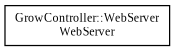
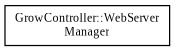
node "GrowController::WebServer WebServer": label "GrowController::WebServer WebServer" -> "GrowController::WebServer Manager"
